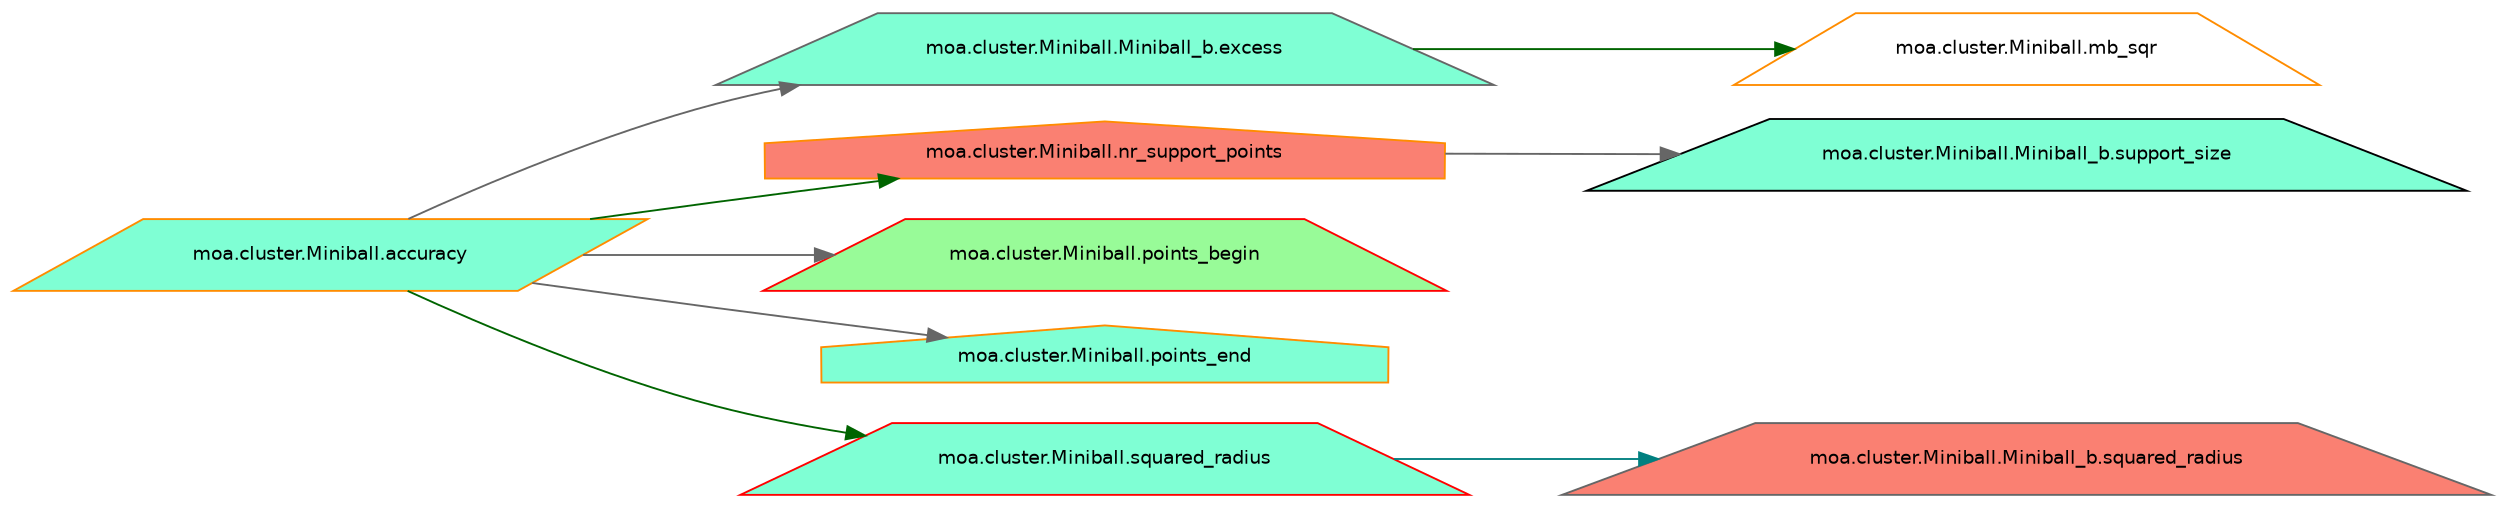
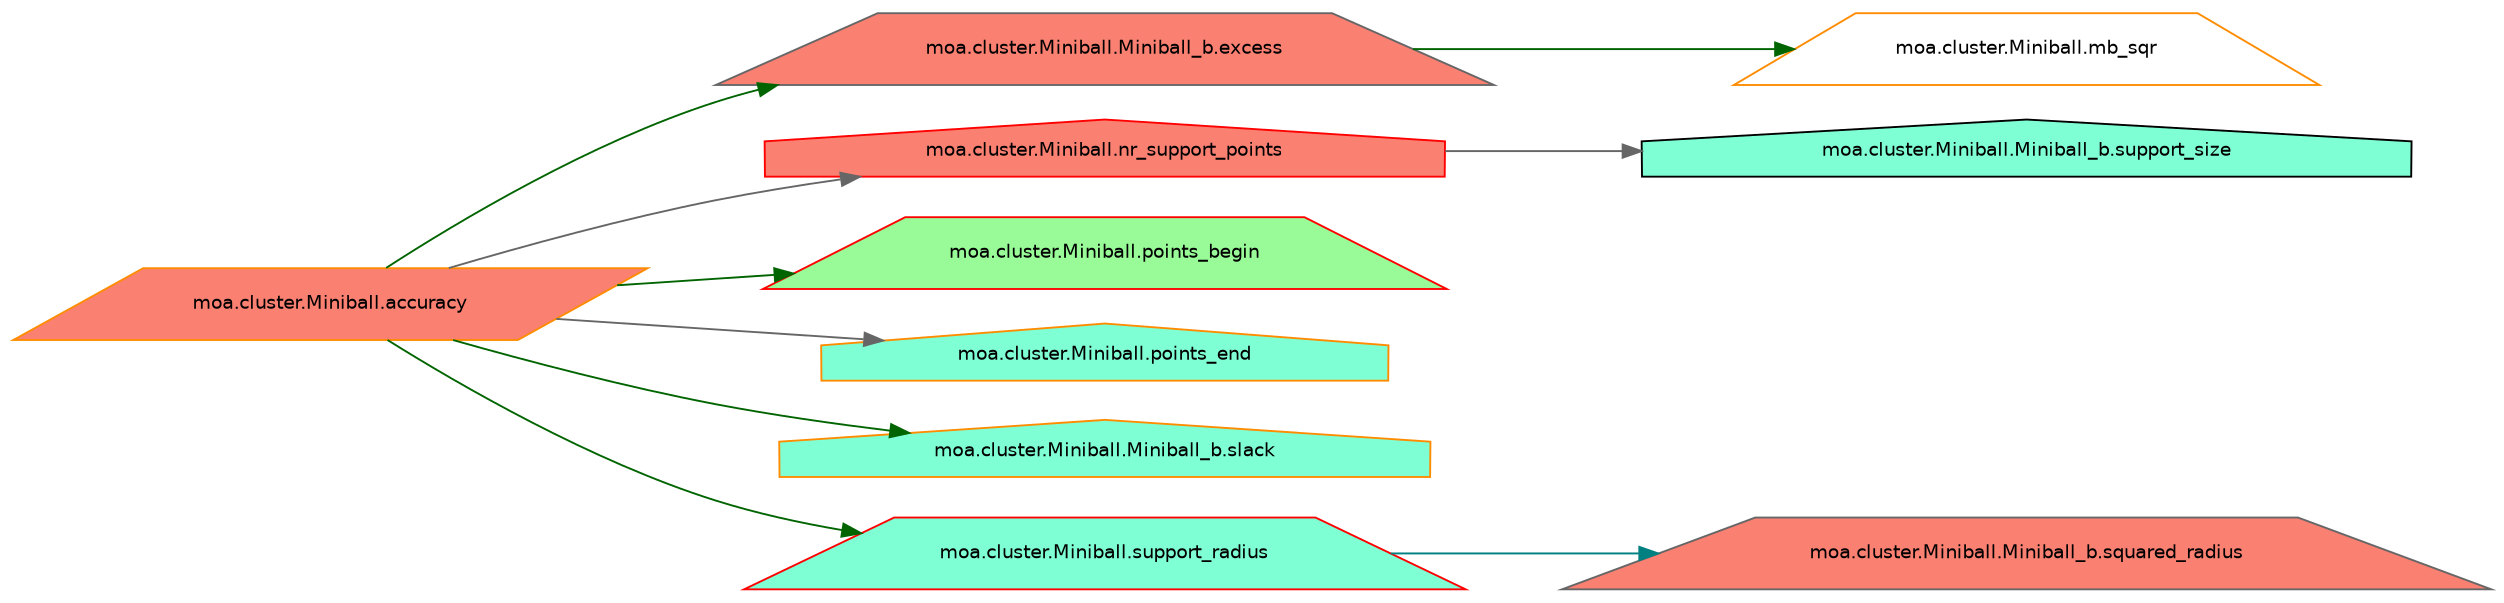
node "moa.cluster.Miniball.Miniball_b.excess": fillcolor aquamarine -> salmon
edge "moa.cluster.Miniball.accuracy" -> "moa.cluster.Miniball.Miniball_b.excess": color gray40 -> darkgreen
node "moa.cluster.Miniball.nr_support_points": color darkorange -> red
node "moa.cluster.Miniball.Miniball_b.support_size": shape trapezium -> house
edge "moa.cluster.Miniball.accuracy" -> "moa.cluster.Miniball.nr_support_points": color darkgreen -> gray40
node "moa.cluster.Miniball.accuracy": fillcolor aquamarine -> salmon
edge "moa.cluster.Miniball.accuracy" -> "moa.cluster.Miniball.points_begin": color gray40 -> darkgreen
node "moa.cluster.Miniball.Miniball_b.slack": added
node "moa.cluster.Miniball.squared_radius": label "moa.cluster.Miniball.squared_radius" -> "moa.cluster.Miniball.support_radius"
